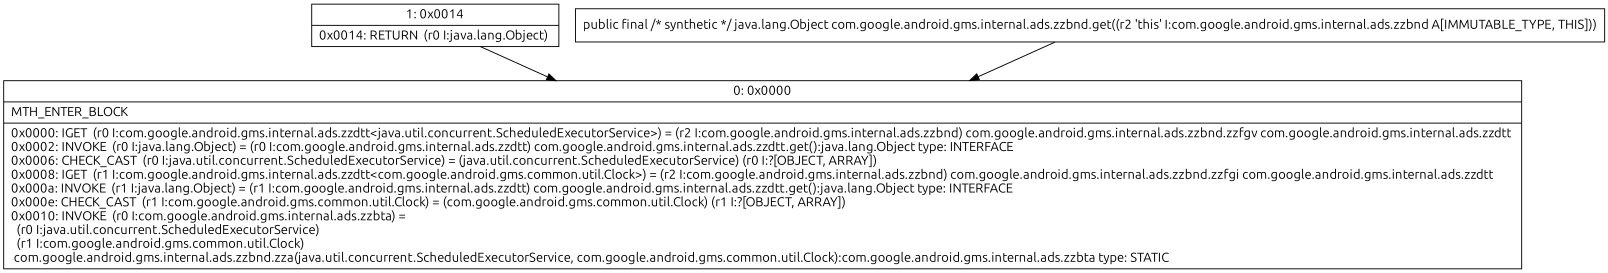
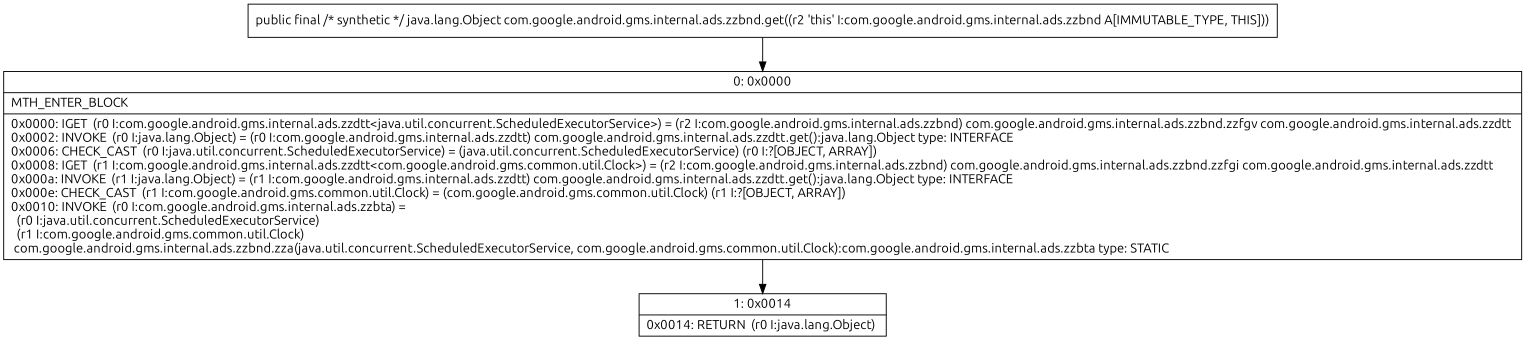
edge "1: 0x0014" -> "0: 0x0000": reversed
